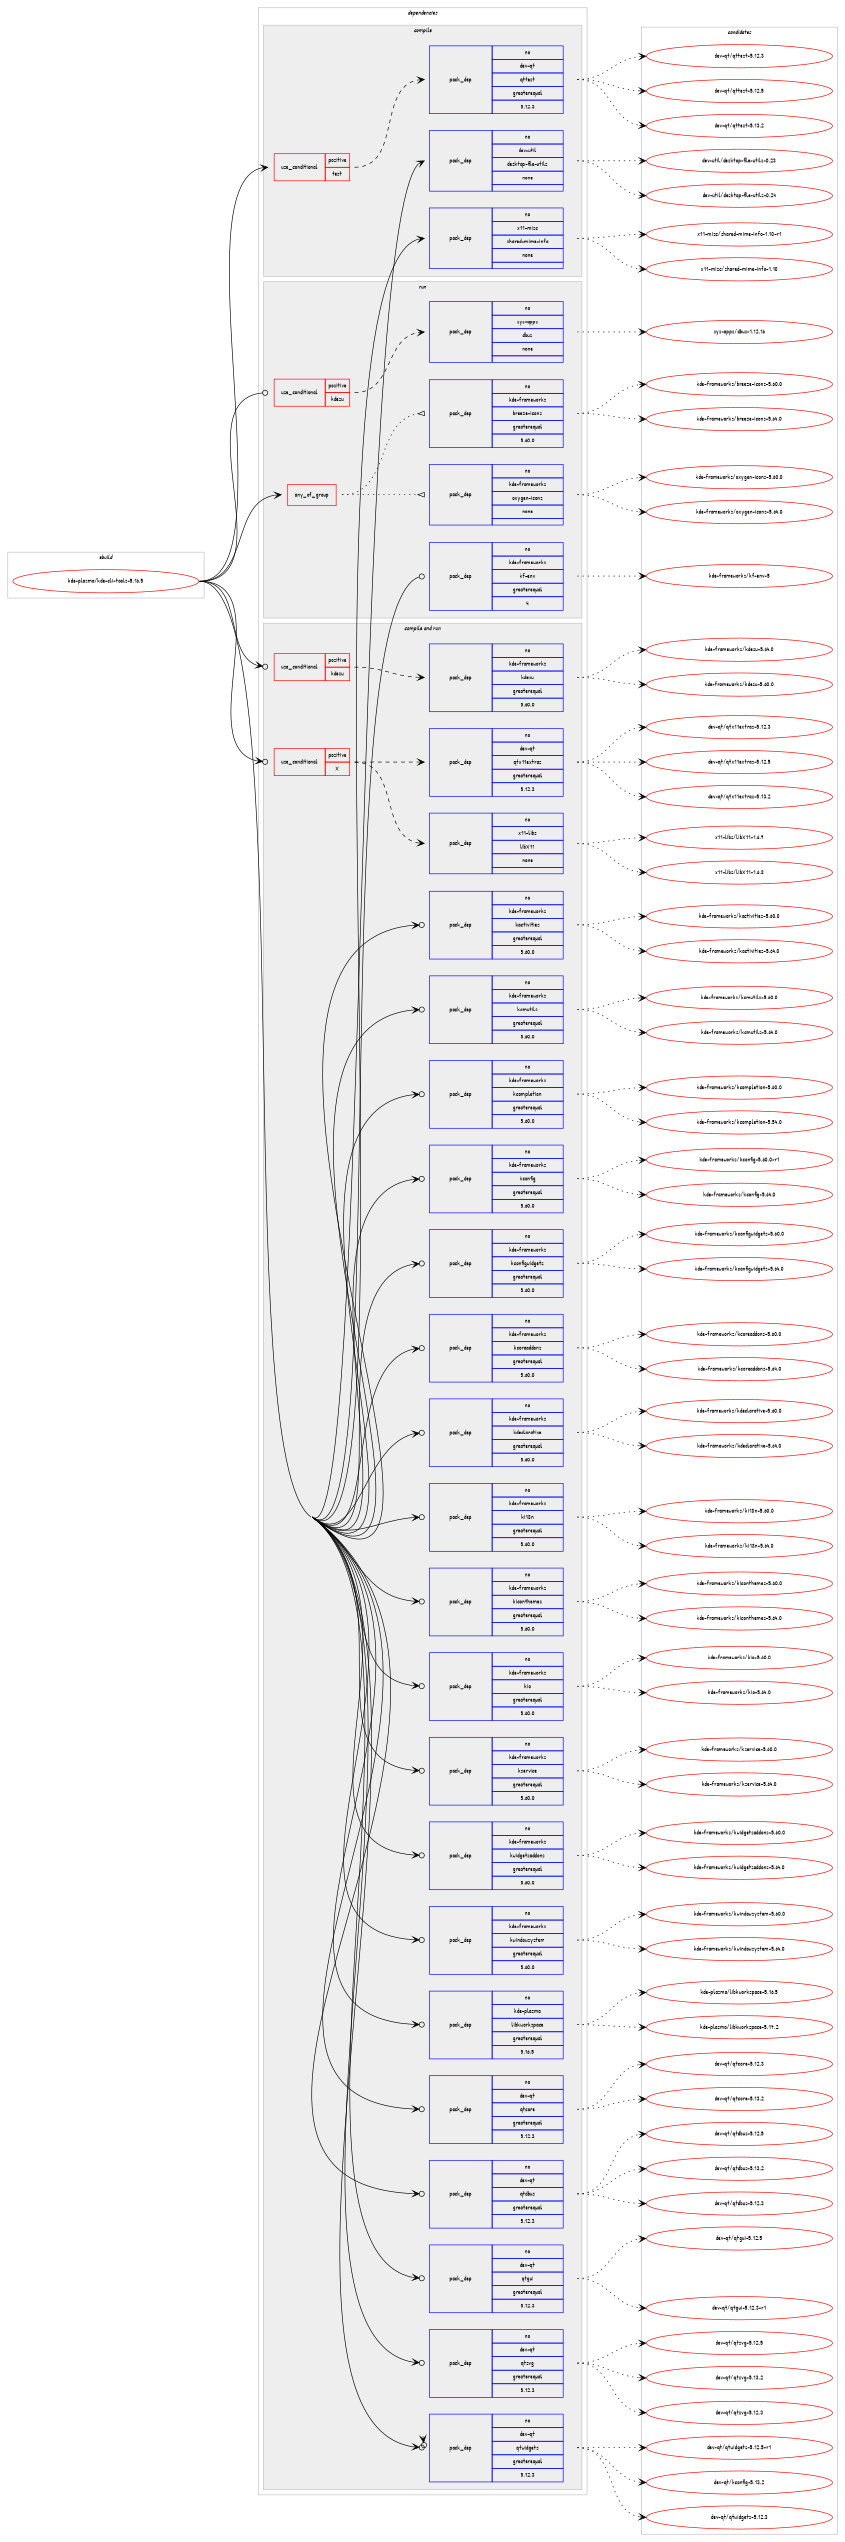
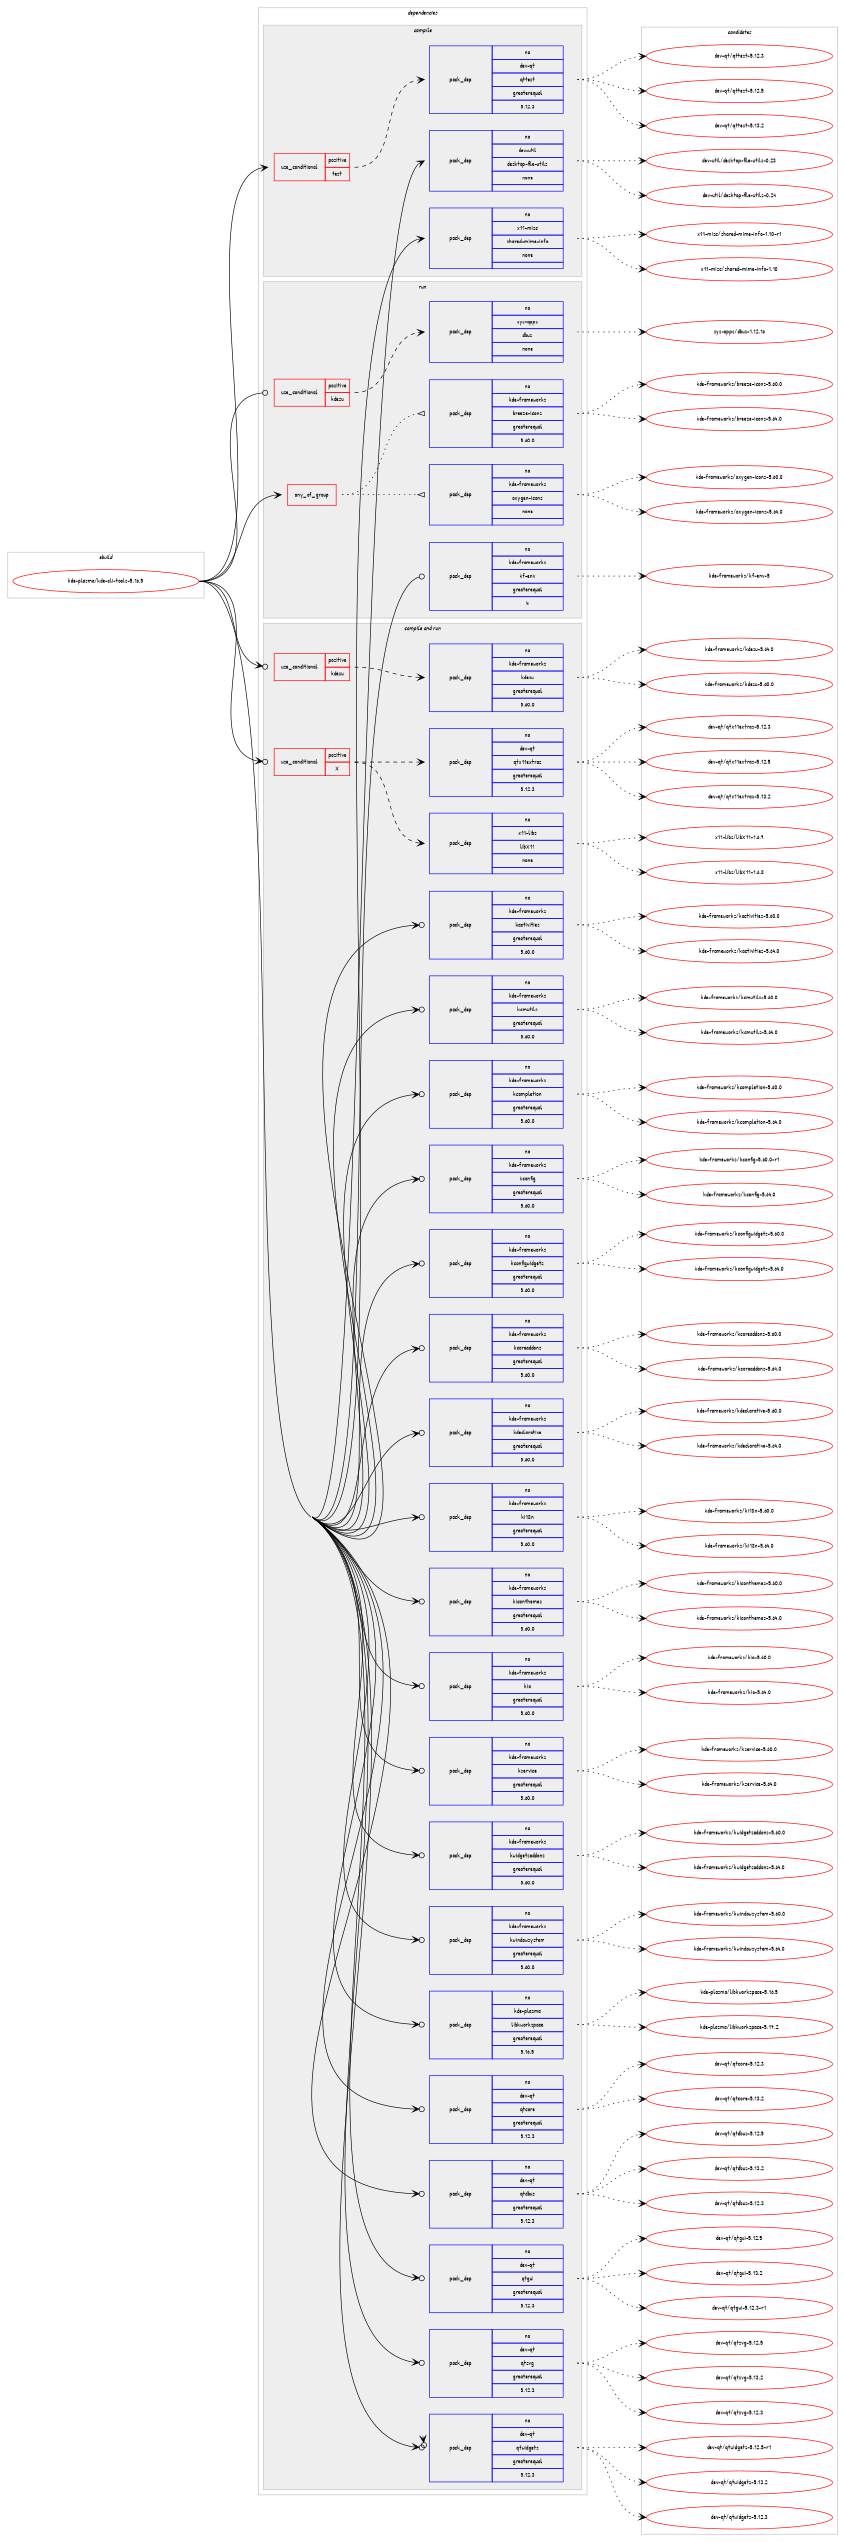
node "kde-frameworks/kcompletion-5.54.0": label "kde-frameworks/kcompletion-5.54.0" -> "kde-frameworks/kcompletion-5.64.0"
node "dev-qt/qtgui-5.13.2": added
node "dev-qt/kconfig-5.13.2": label "dev-qt/kconfig-5.13.2" -> "dev-qt/qtwidgets-5.13.2"
